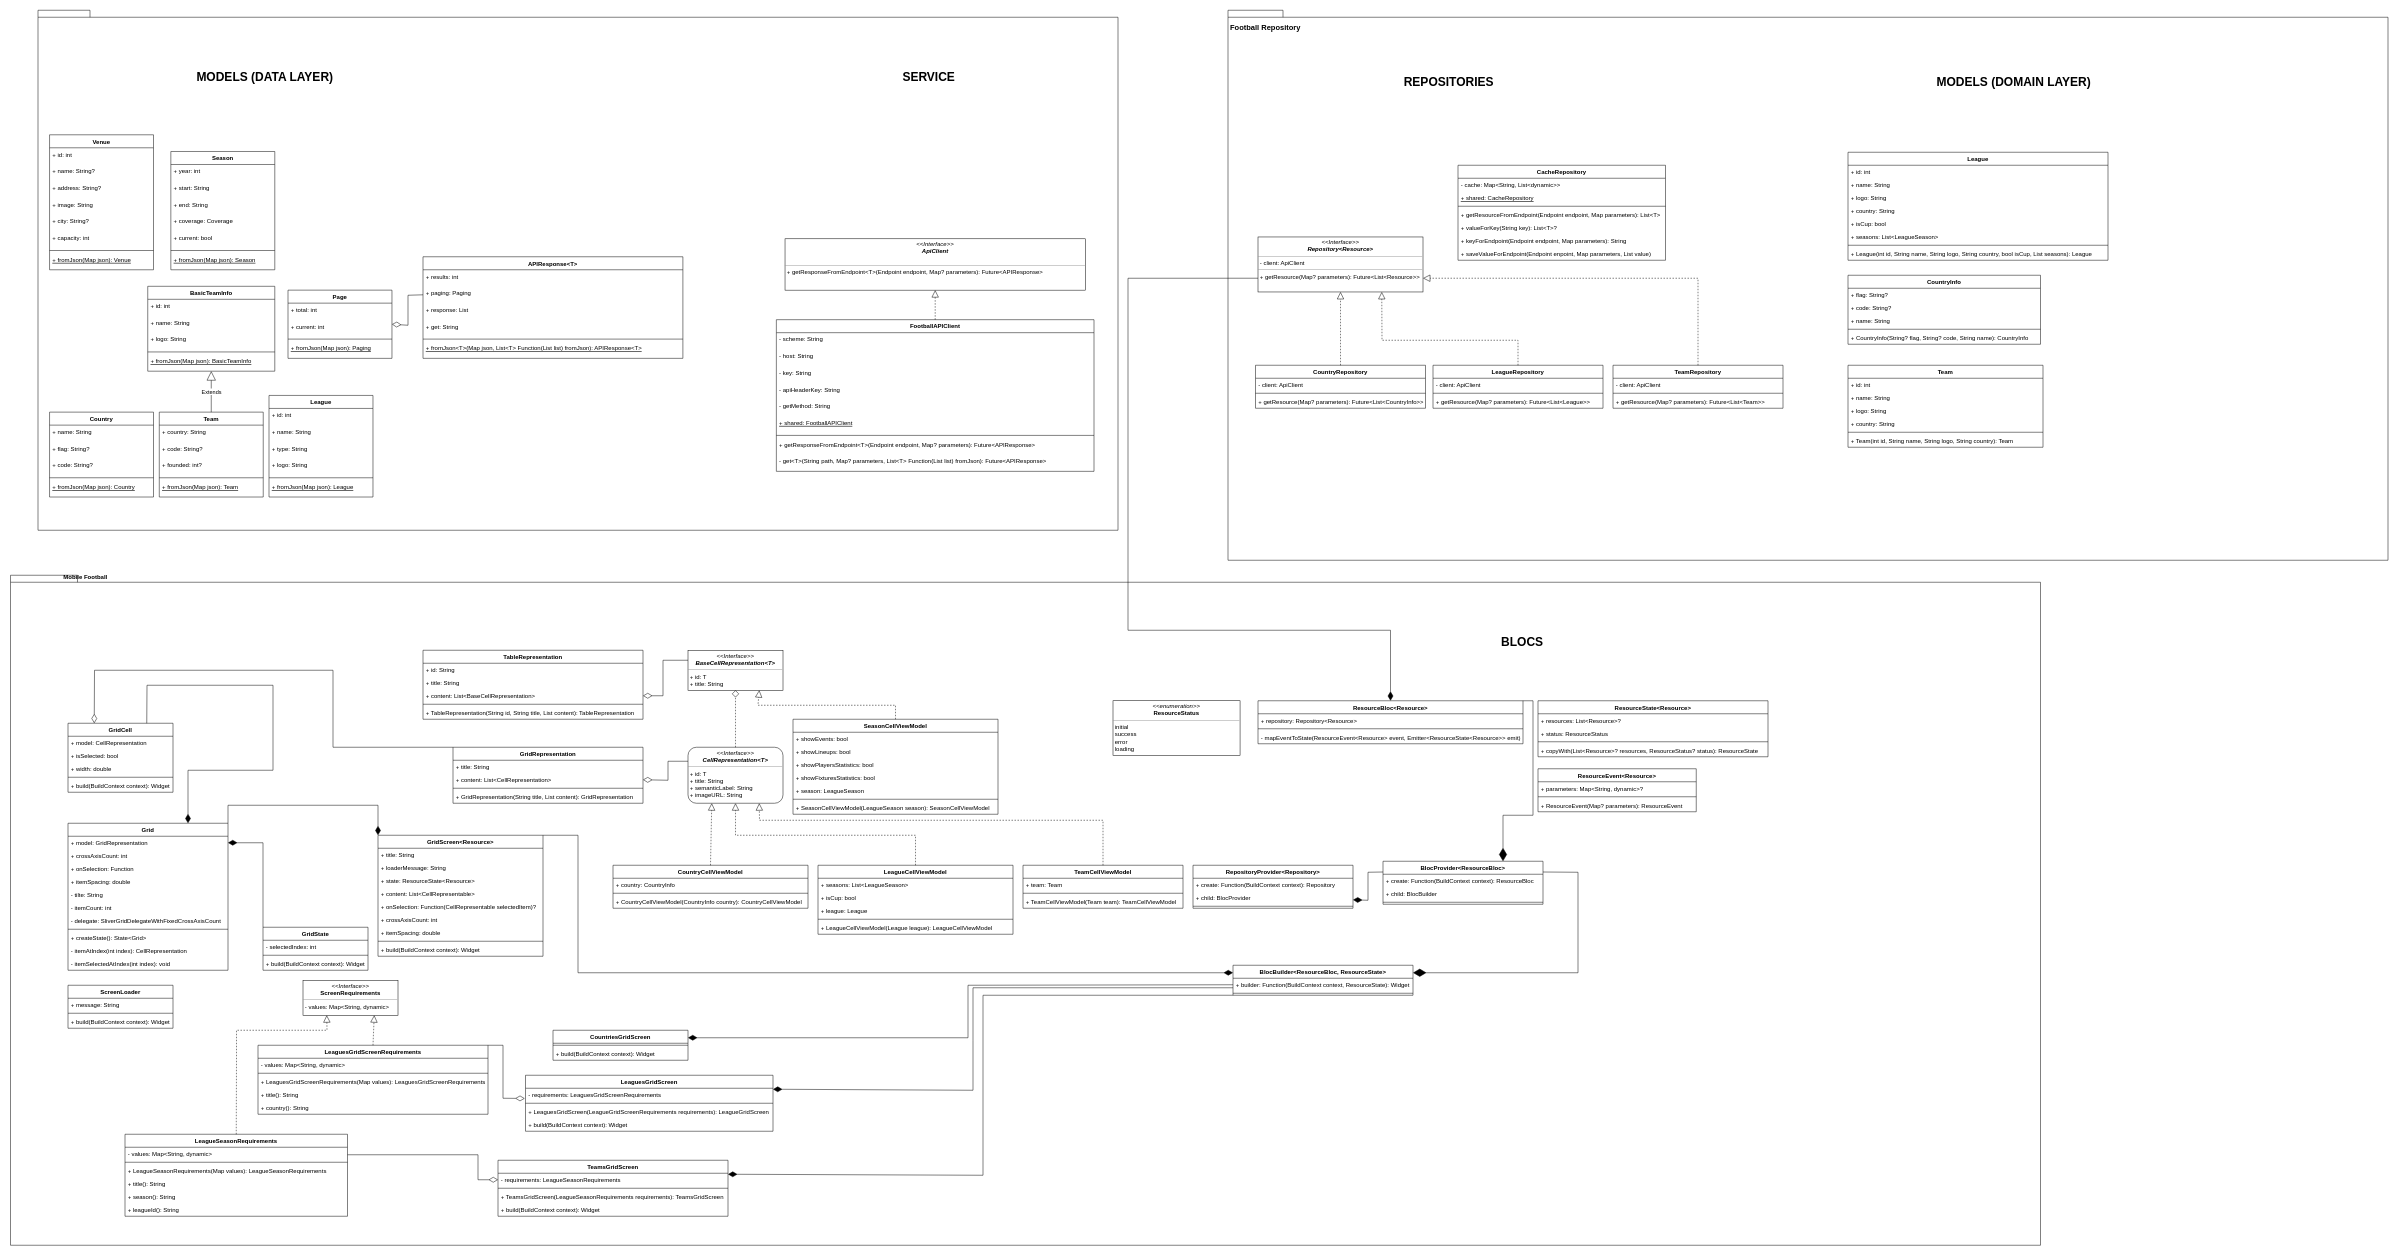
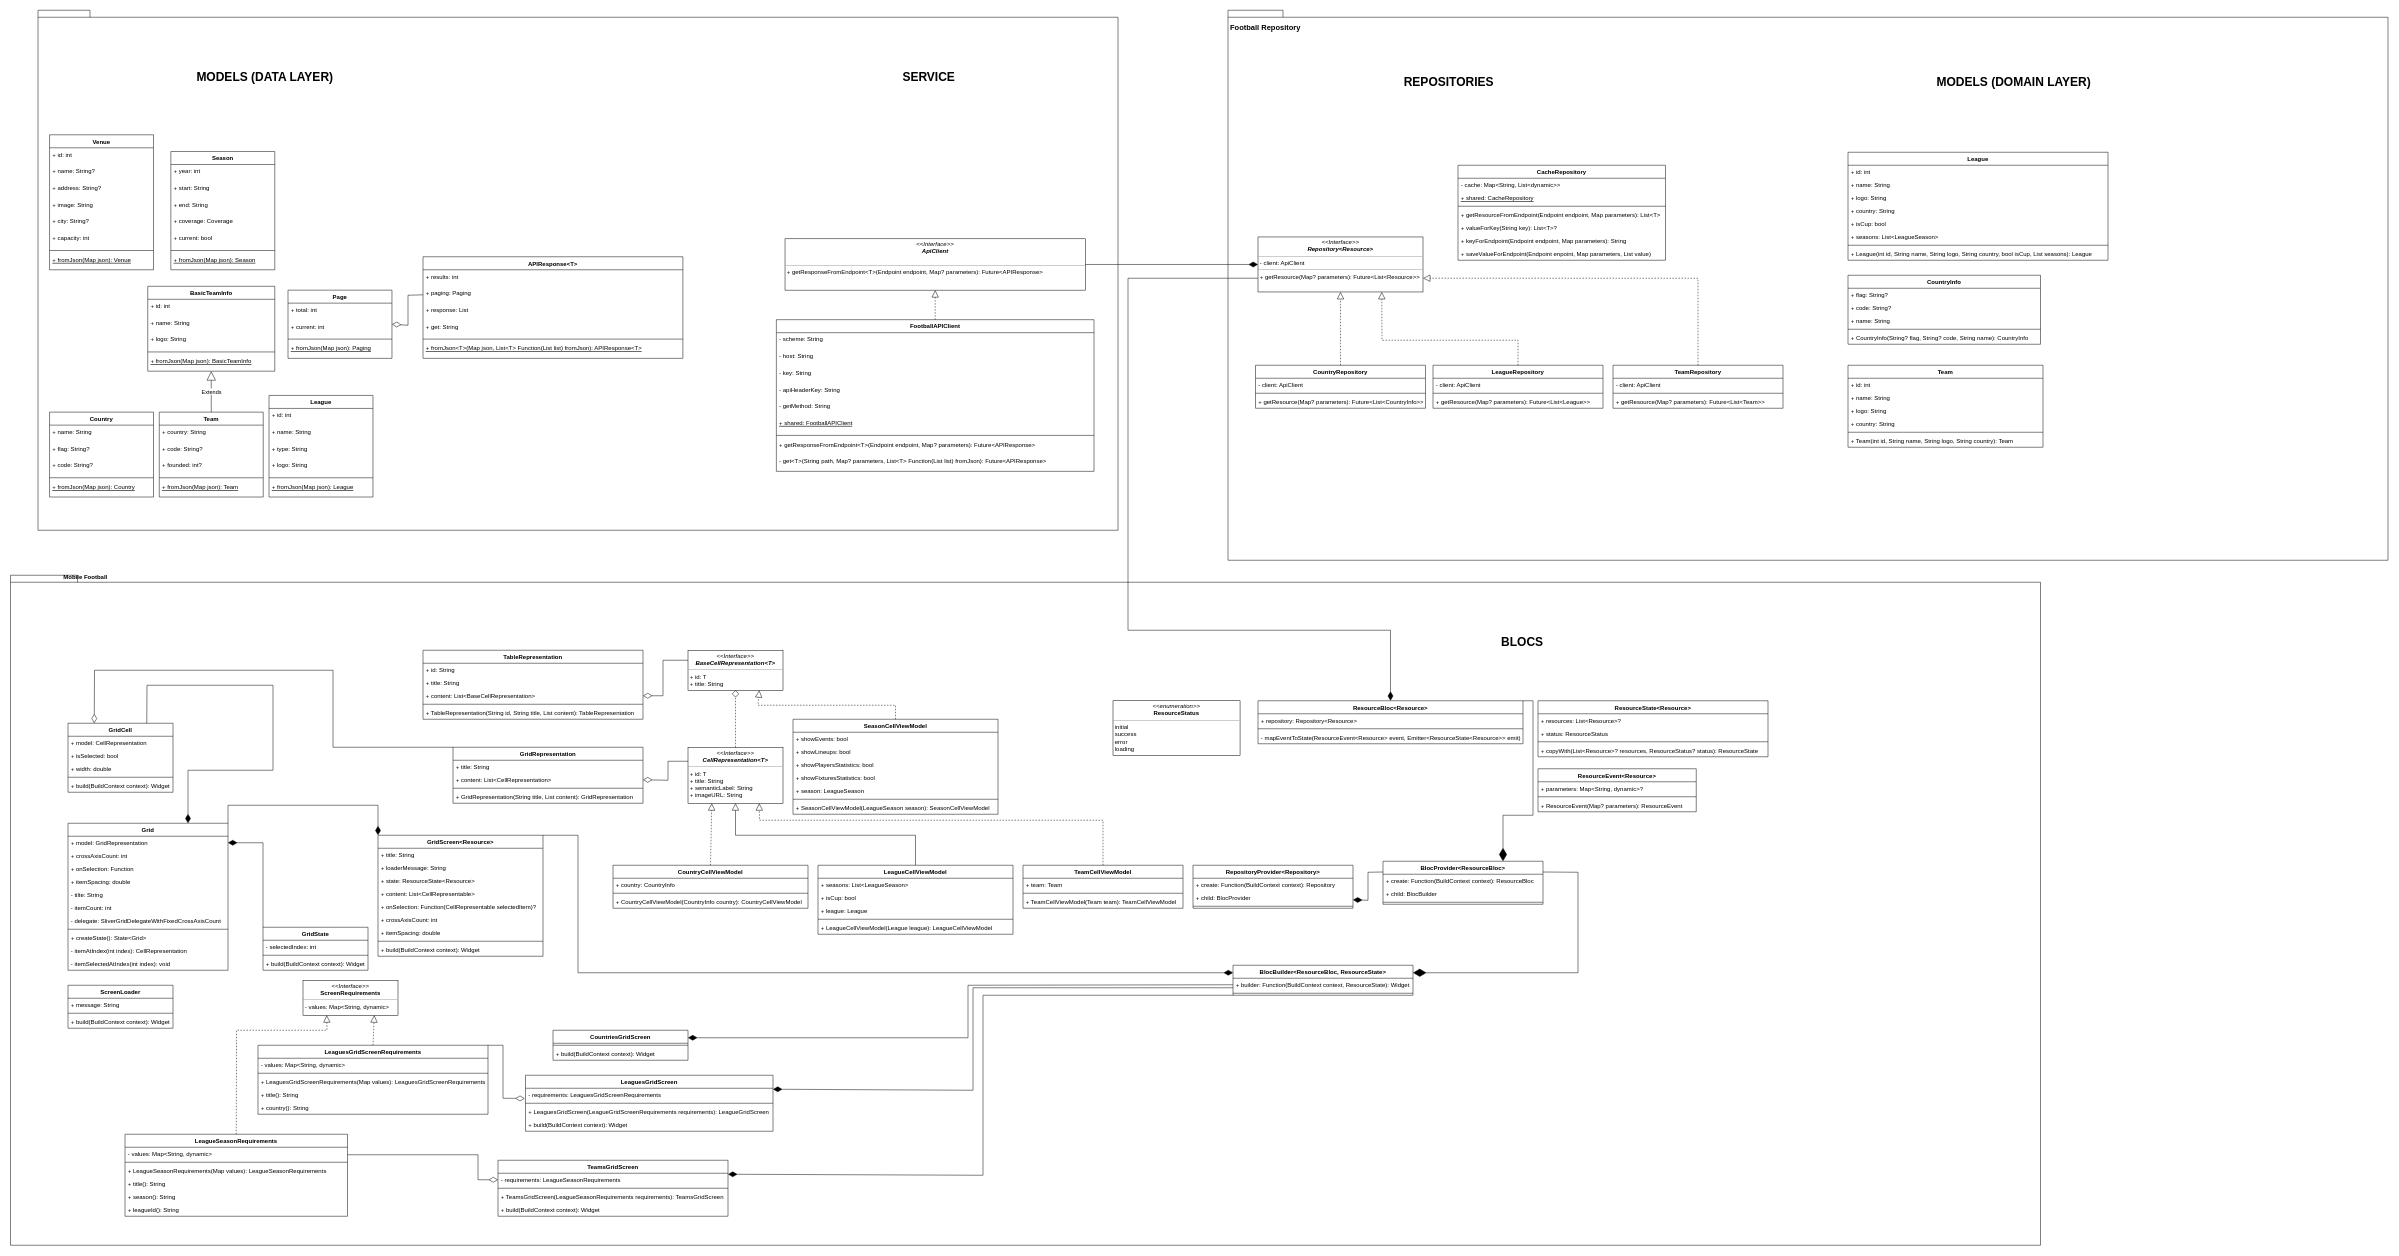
edge "<<Interface>> ApiClient + getResponseFromEndpoint<T>(Endpoint endpoint, Map? parameters): Future<APIResponse>" -> "<<Interface>> Repository<Resource> - client: ApiClient + getResource(Map? parameters): Future<List<Resource>>": added
node "<<Interface>> CellRepresentation<T> + id: T + title: String + semanticLabel: String + imageURL: String": shape rounded rectangle -> rectangle
edge "LeagueCellViewModel" -> "<<Interface>> CellRepresentation<T> + id: T + title: String + semanticLabel: String + imageURL: String": style dashed -> solid
